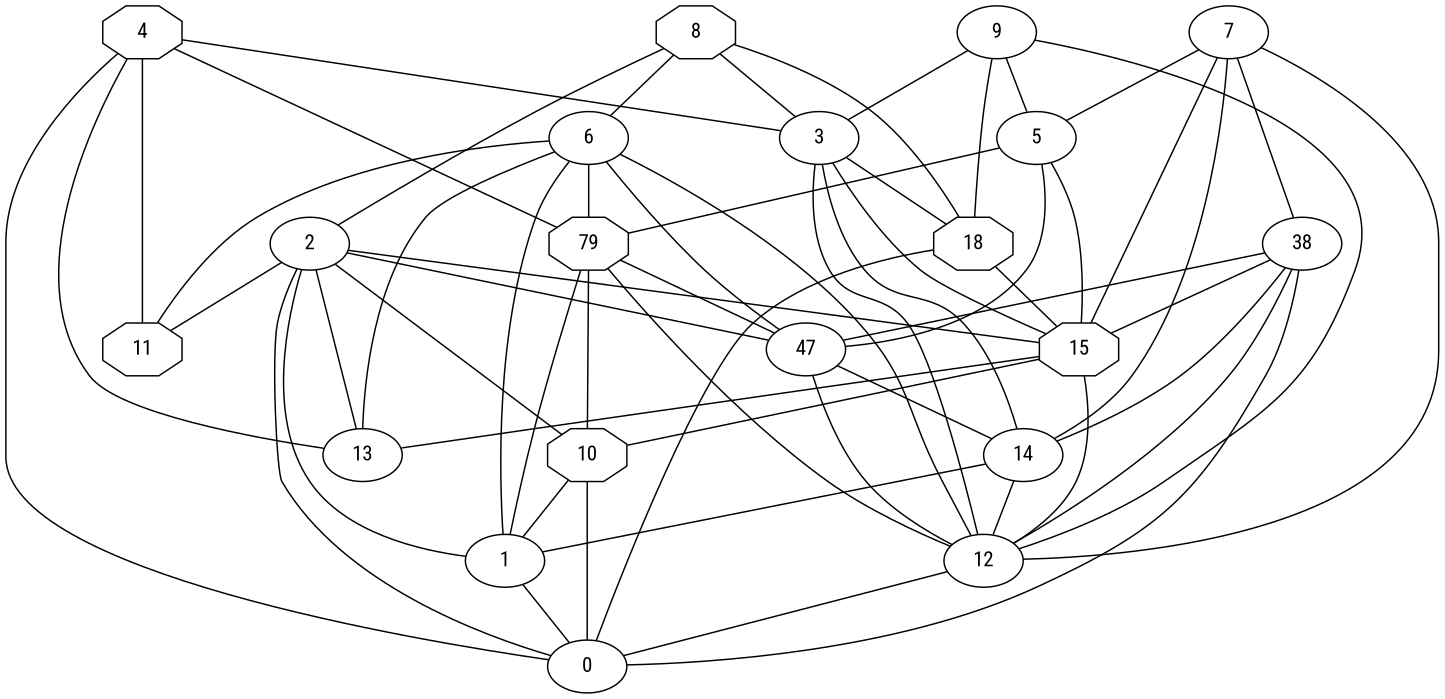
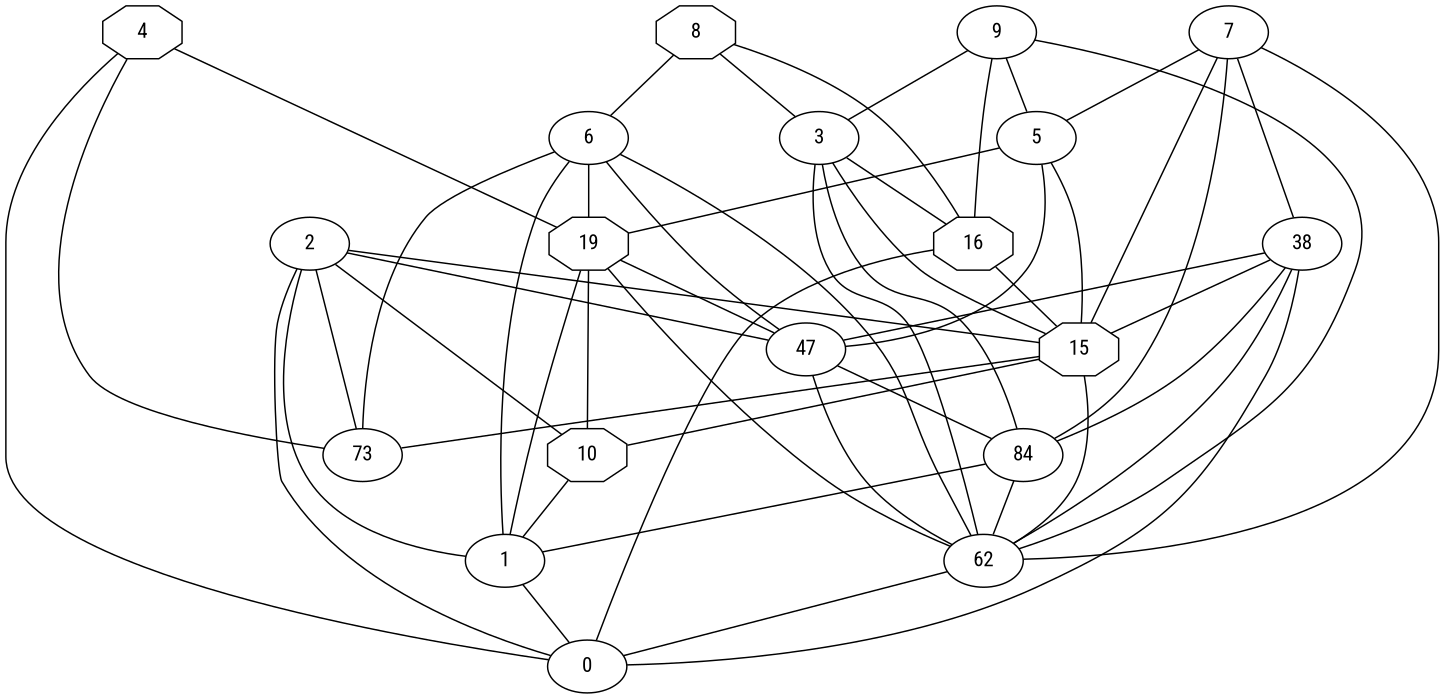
edge "4" -- "3": removed
edge "8" -- "2": removed
node "79": label "79" -> "19"
node "18": label "18" -> "16"
node "11": removed
node "13": label "13" -> "73"
node "14": label "14" -> "84"
edge "10" -- "0": removed
node "12": label "12" -> "62"
